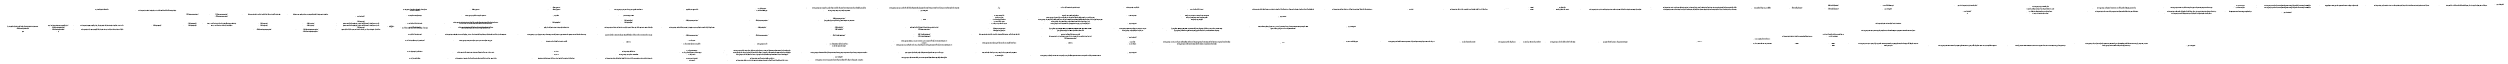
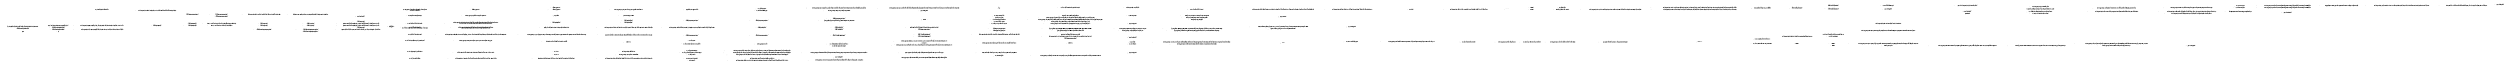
node "let": label "let" -> "mooseevidencehub"
